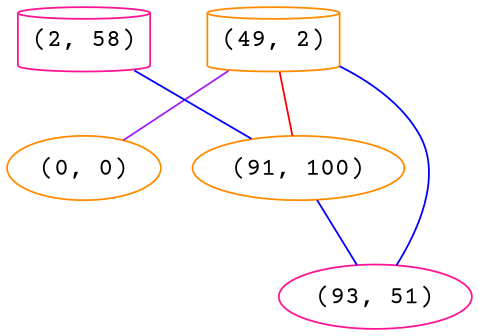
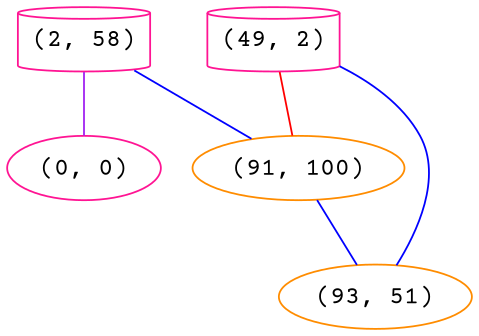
node "(49, 2)": color darkorange -> deeppink
edge "(49, 2)" -- "(0, 0)": now "(2, 58)" -- "(0, 0)"
node "(0, 0)": color darkorange -> deeppink
node "(93, 51)": color deeppink -> darkorange
